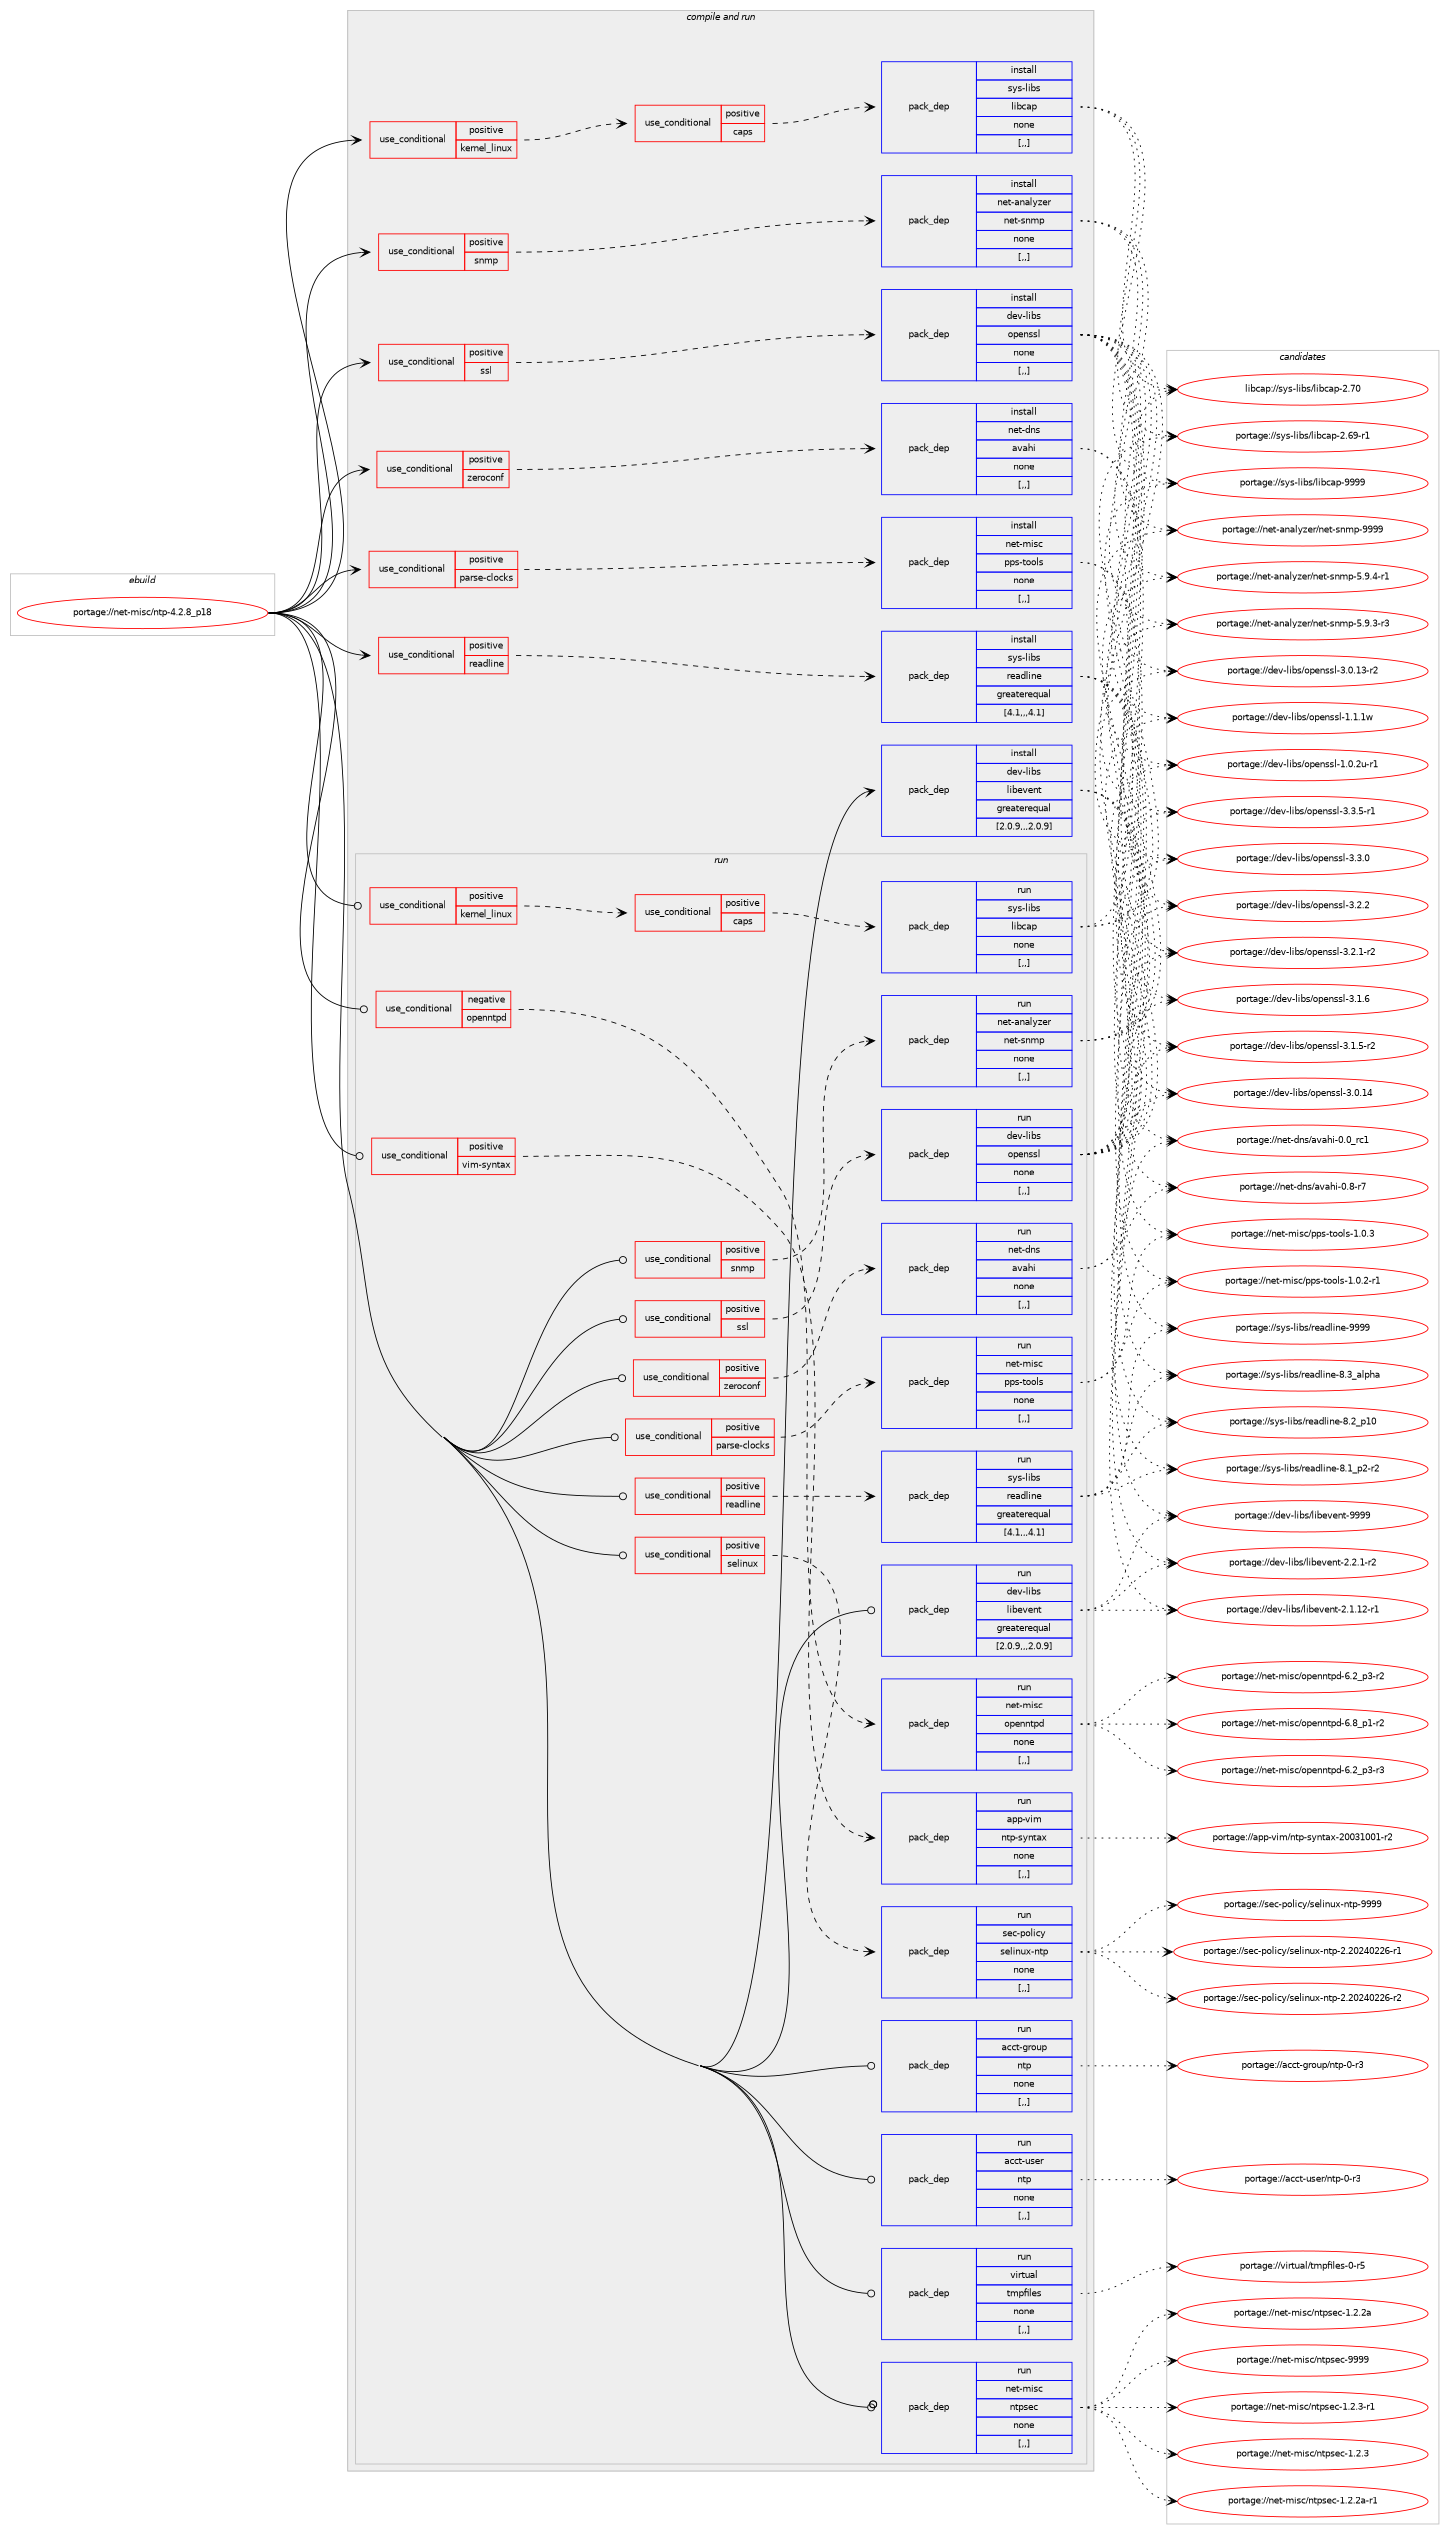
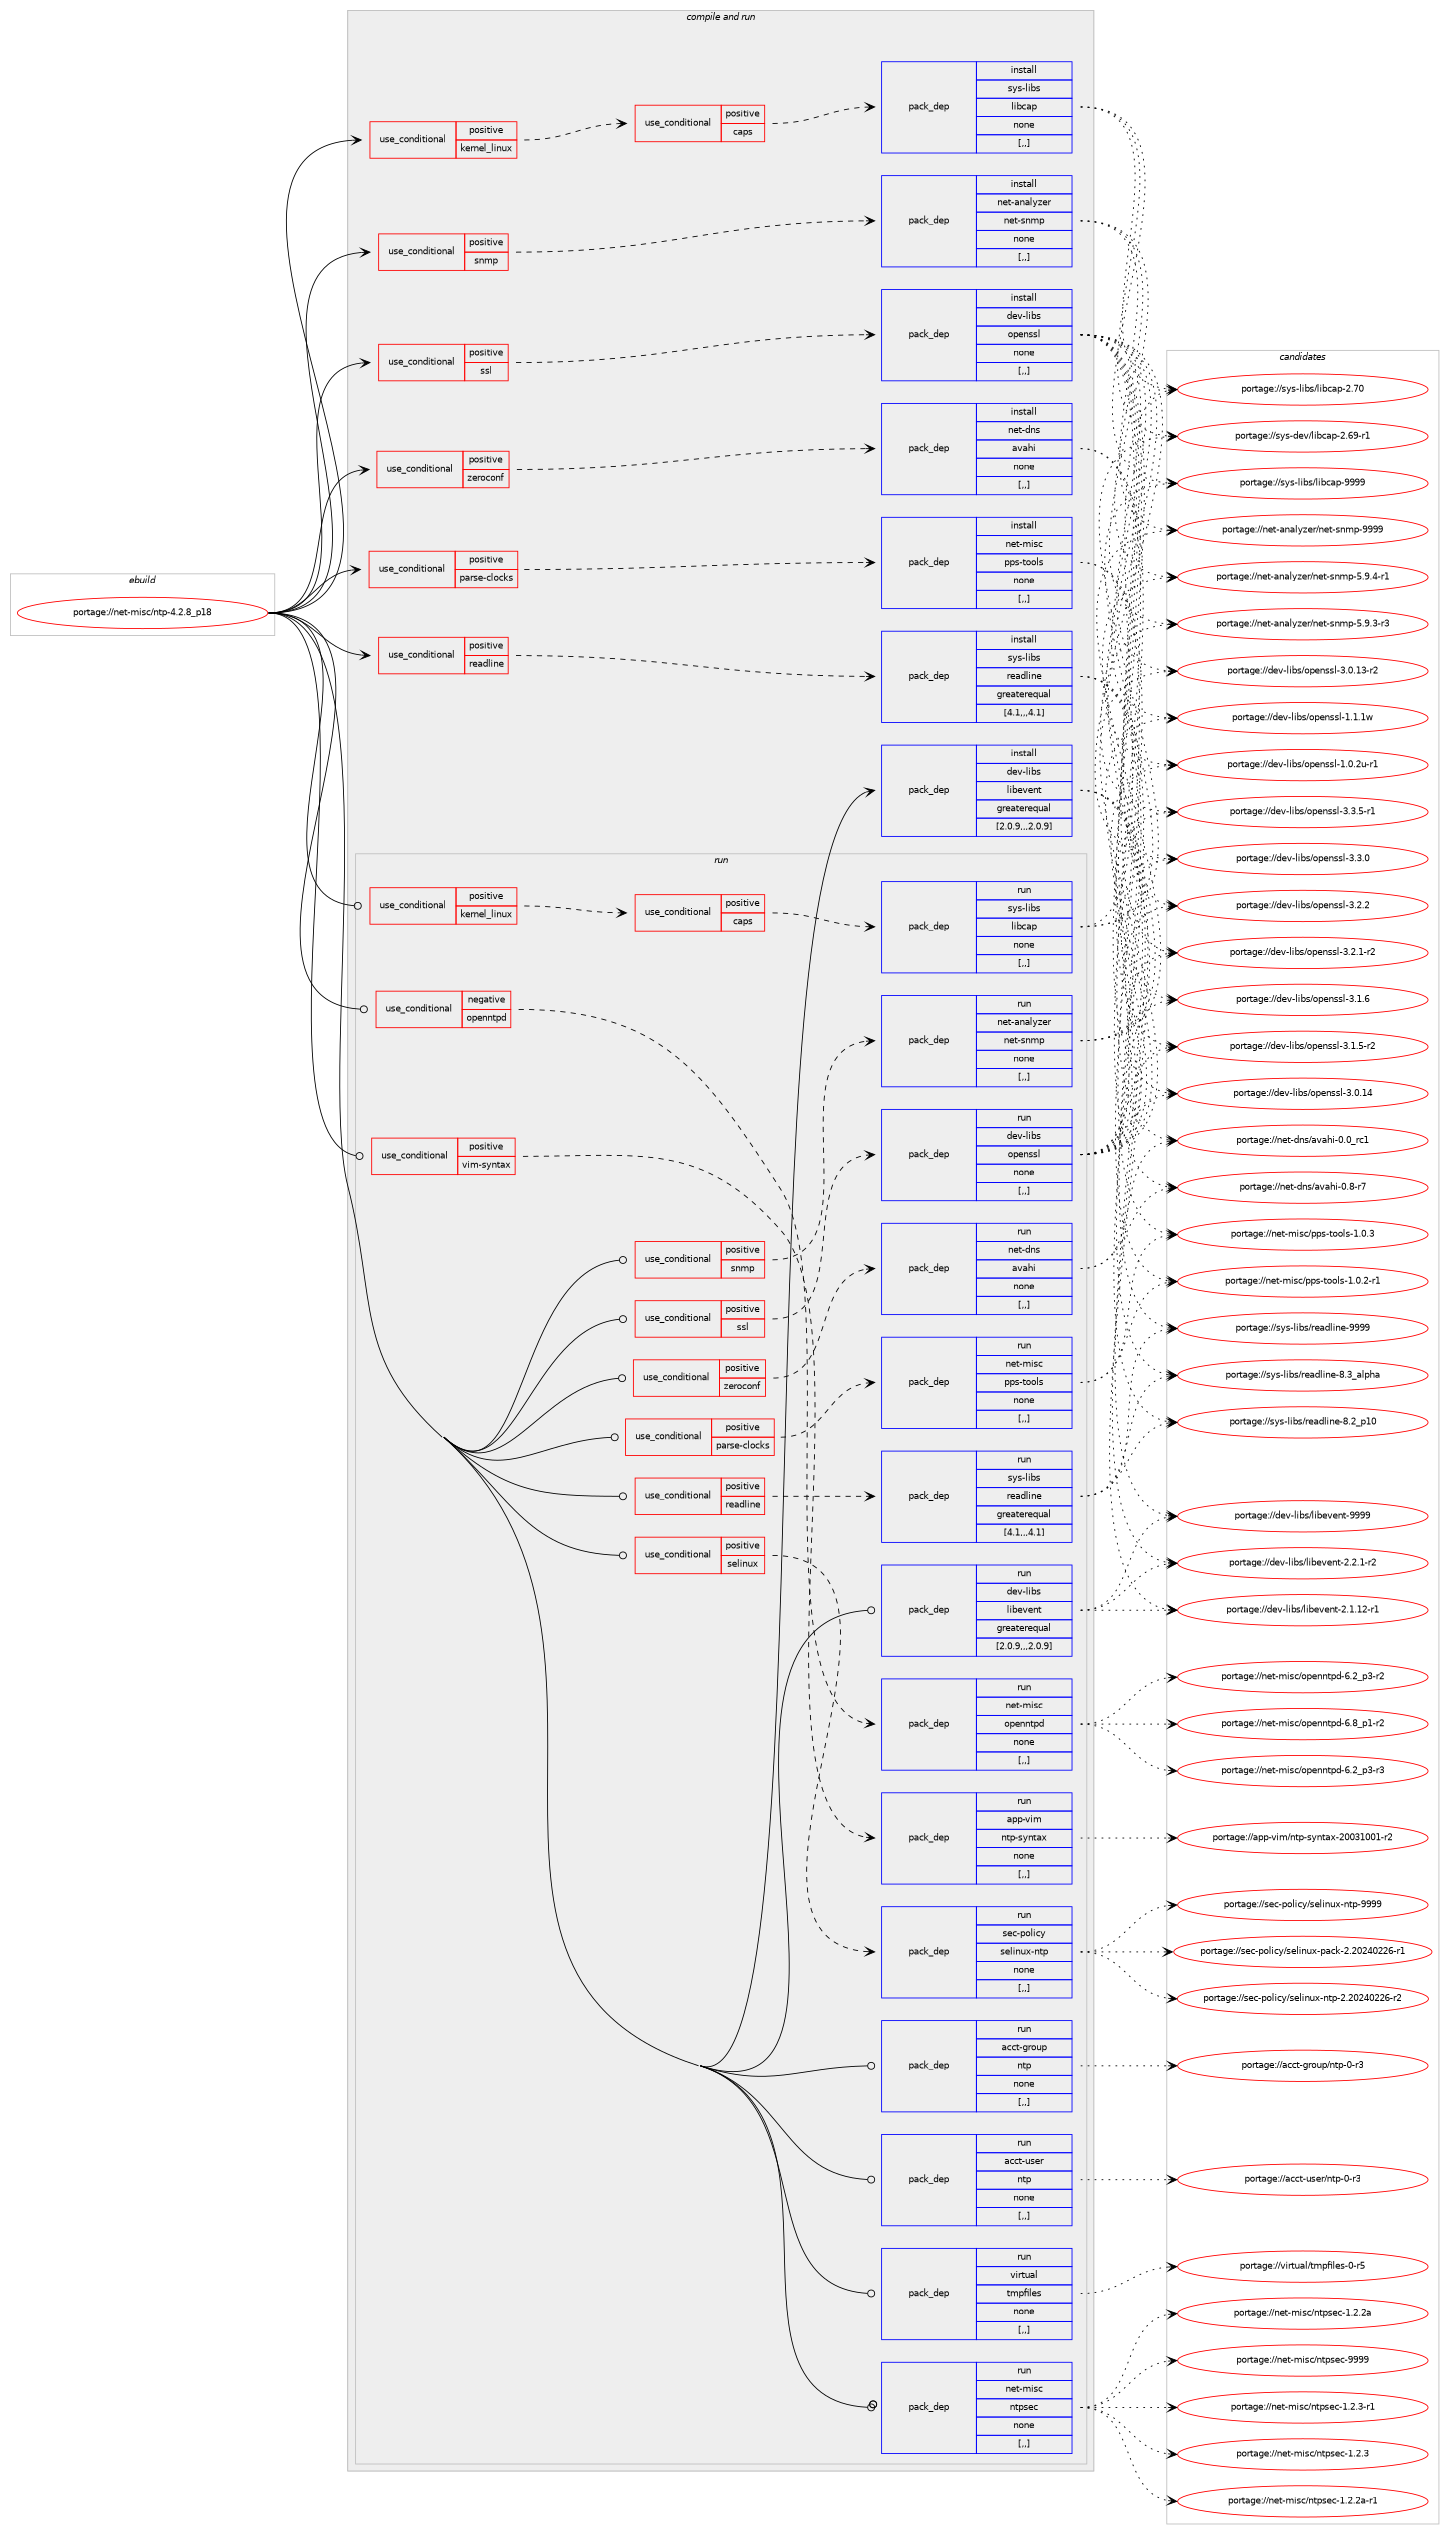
node "libcap://sys-libs/libcap-2.70": label "libcap://sys-libs/libcap-2.70" -> "portage://sys-libs/libcap-2.70"
node "portage://sys-libs/libcap-2.69-r1": label "portage://sys-libs/libcap-2.69-r1" -> "portage://sys-dev/libcap-2.69-r1"
node "portage://sys-libs/readline-8.1_p2-r2": removed
node "portage://sec-policy/selinux-ntp-2.20240226-r1": label "portage://sec-policy/selinux-ntp-2.20240226-r1" -> "portage://sec-policy/selinux-pack-2.20240226-r1"
